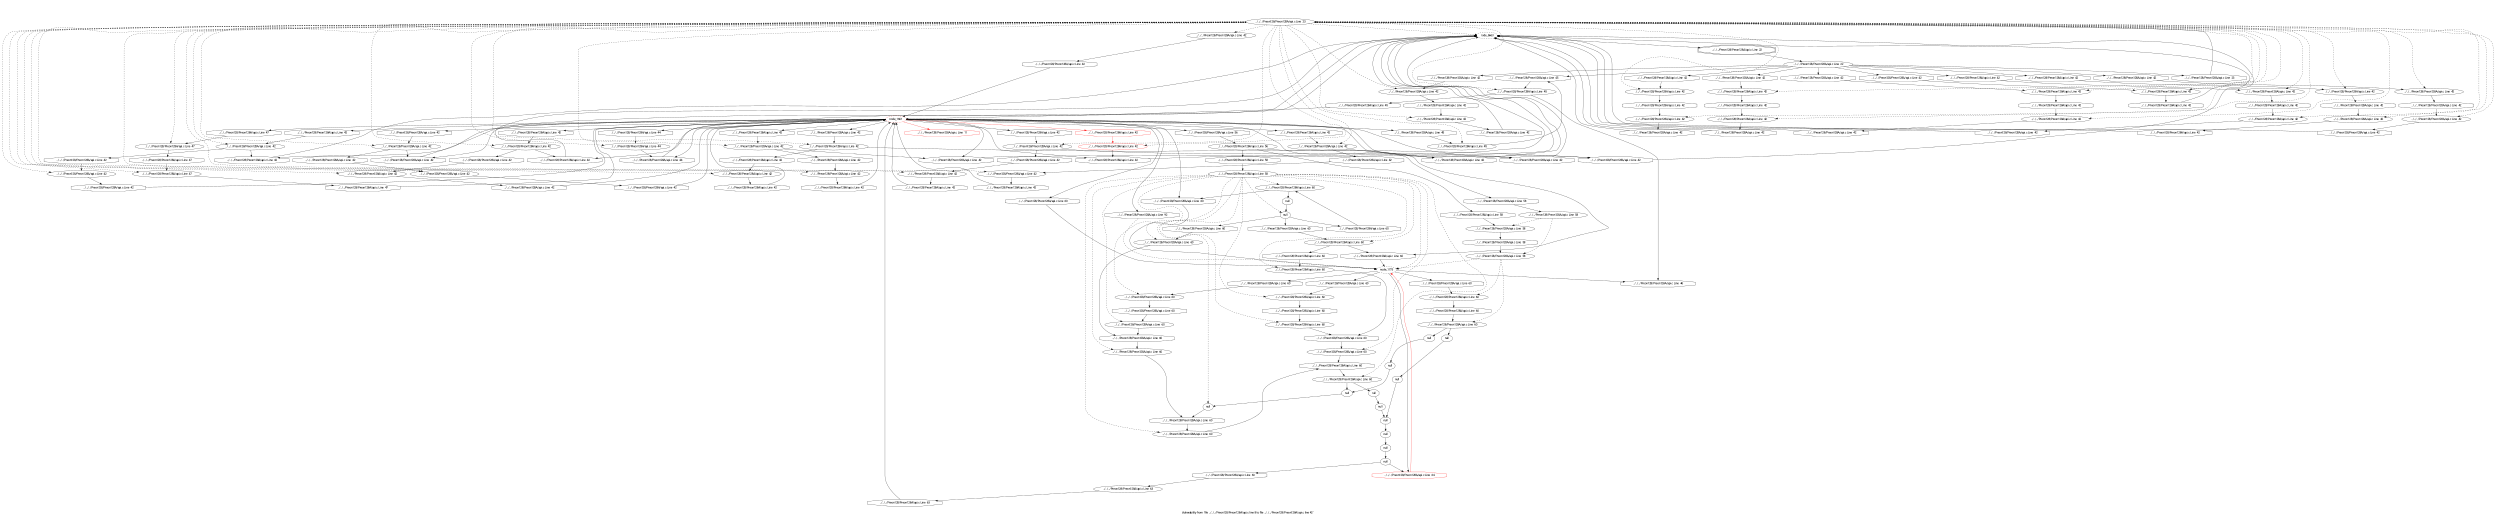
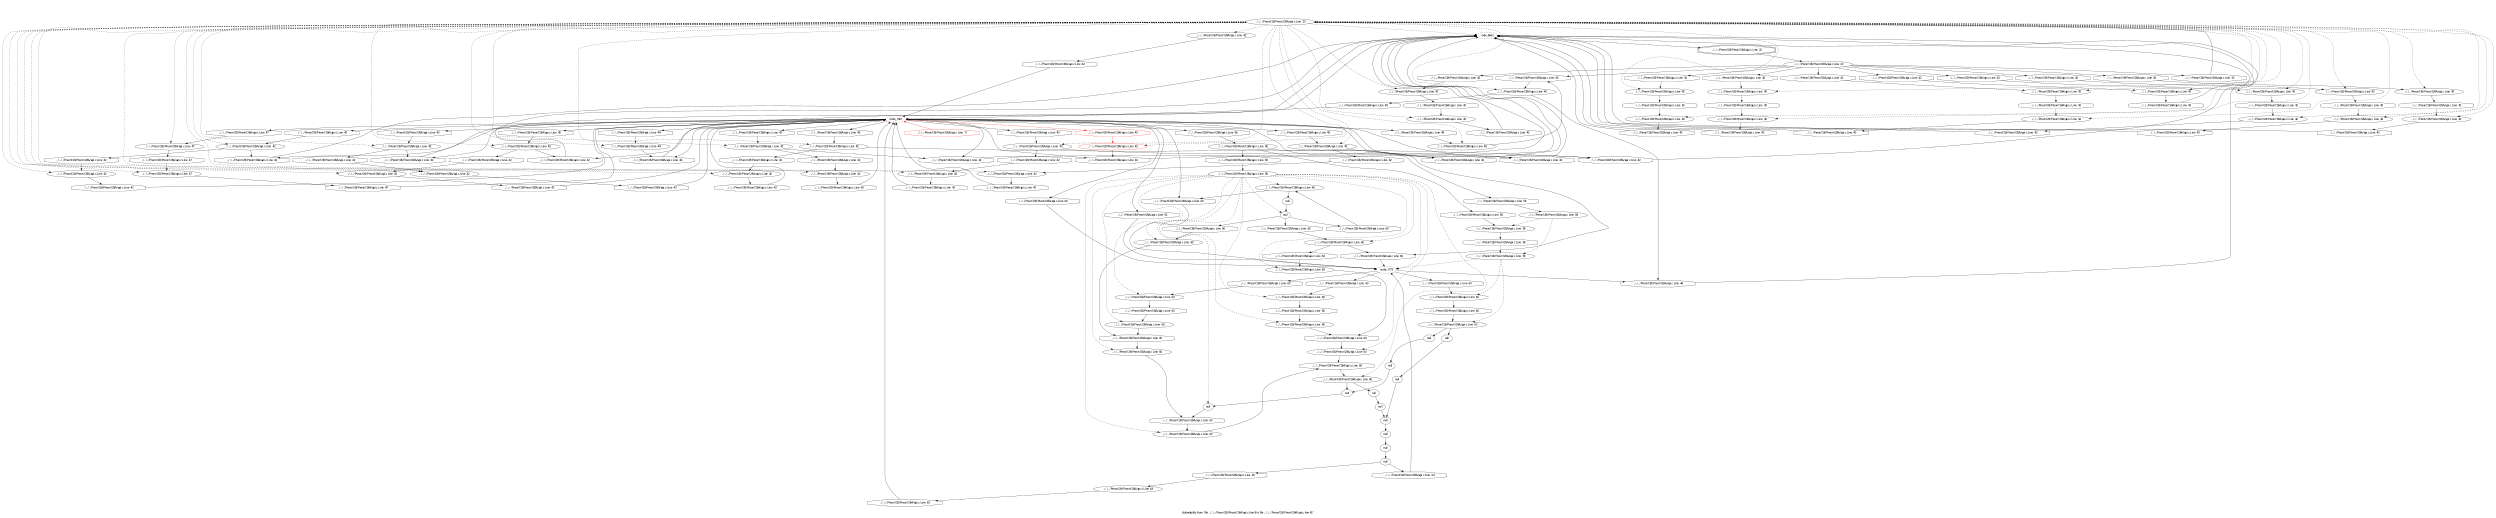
edge "../../../Preon128/Preon128A/api.c Line  46" -> "node_6663": added
edge "node_1661" -> "../../../Preon128/Preon128A/api.c Line  11": reversed
edge "../../../Preon128/Preon128A/api.c Line  92" -> "node_1775": style dashed -> solid
edge "node_1775" -> "../../../Preon128/Preon128A/api.c Line  64": removed
edge "../../../Preon128/Preon128A/api.c Line  64" -> "node_1775": color red -> black
node "../../../Preon128/Preon128A/api.c Line  64": color red -> black
